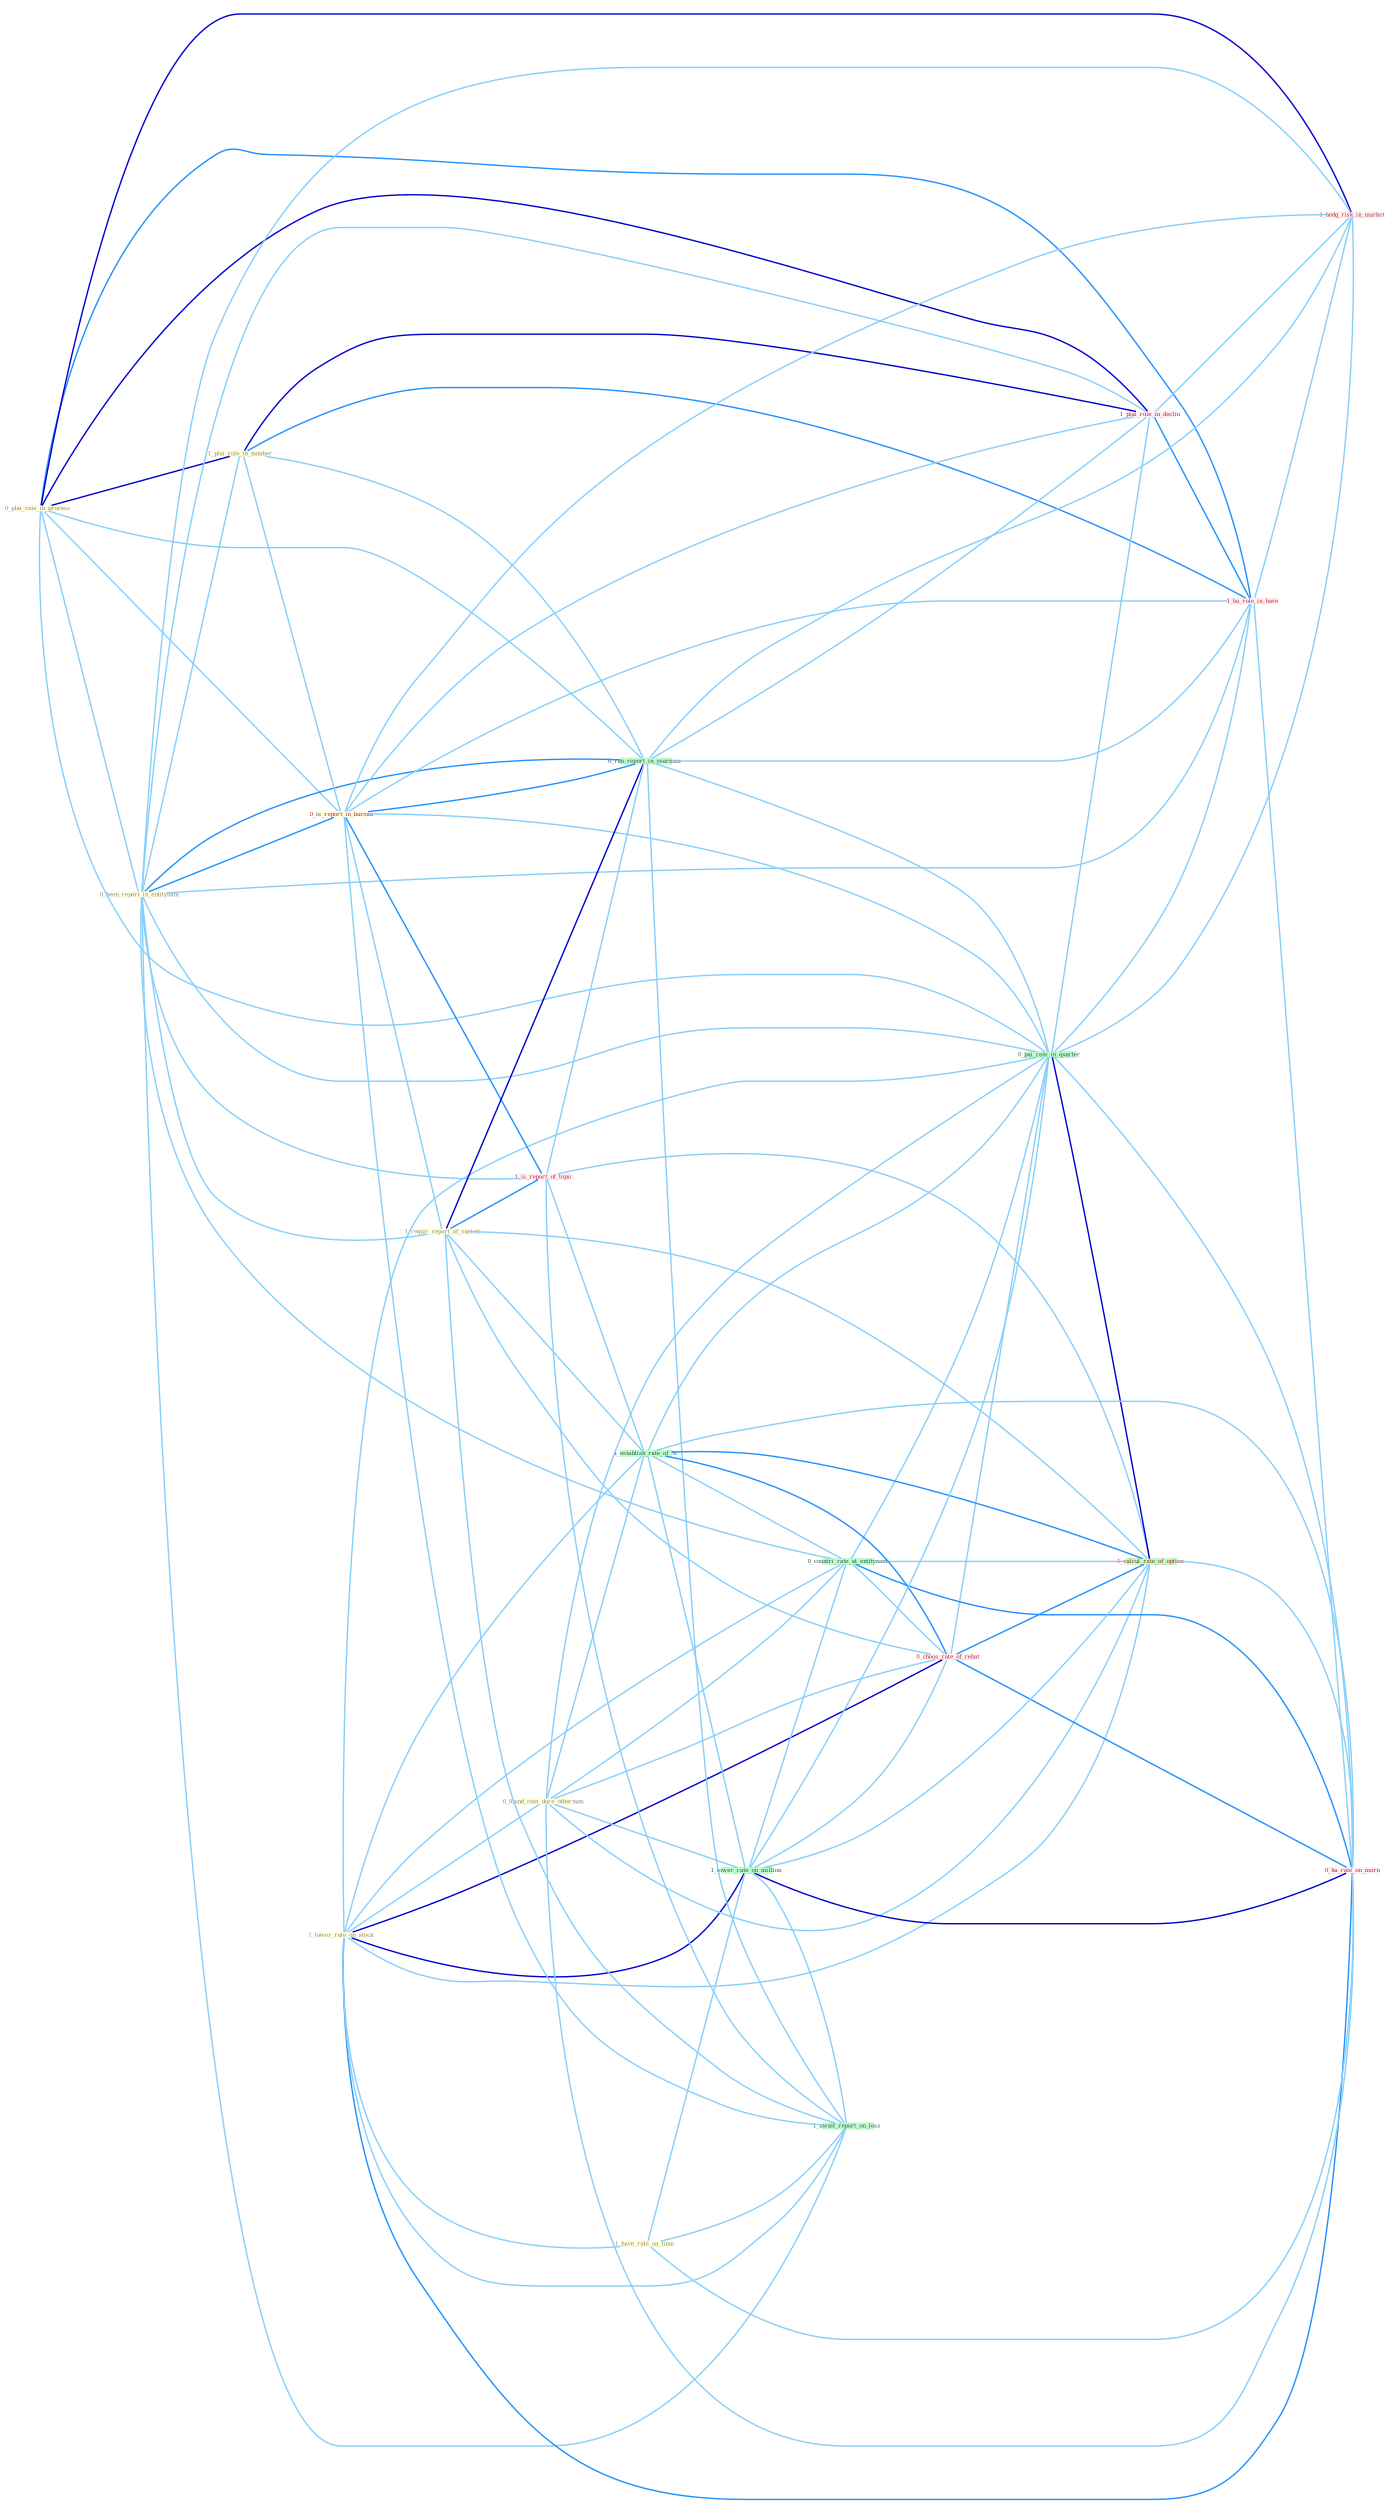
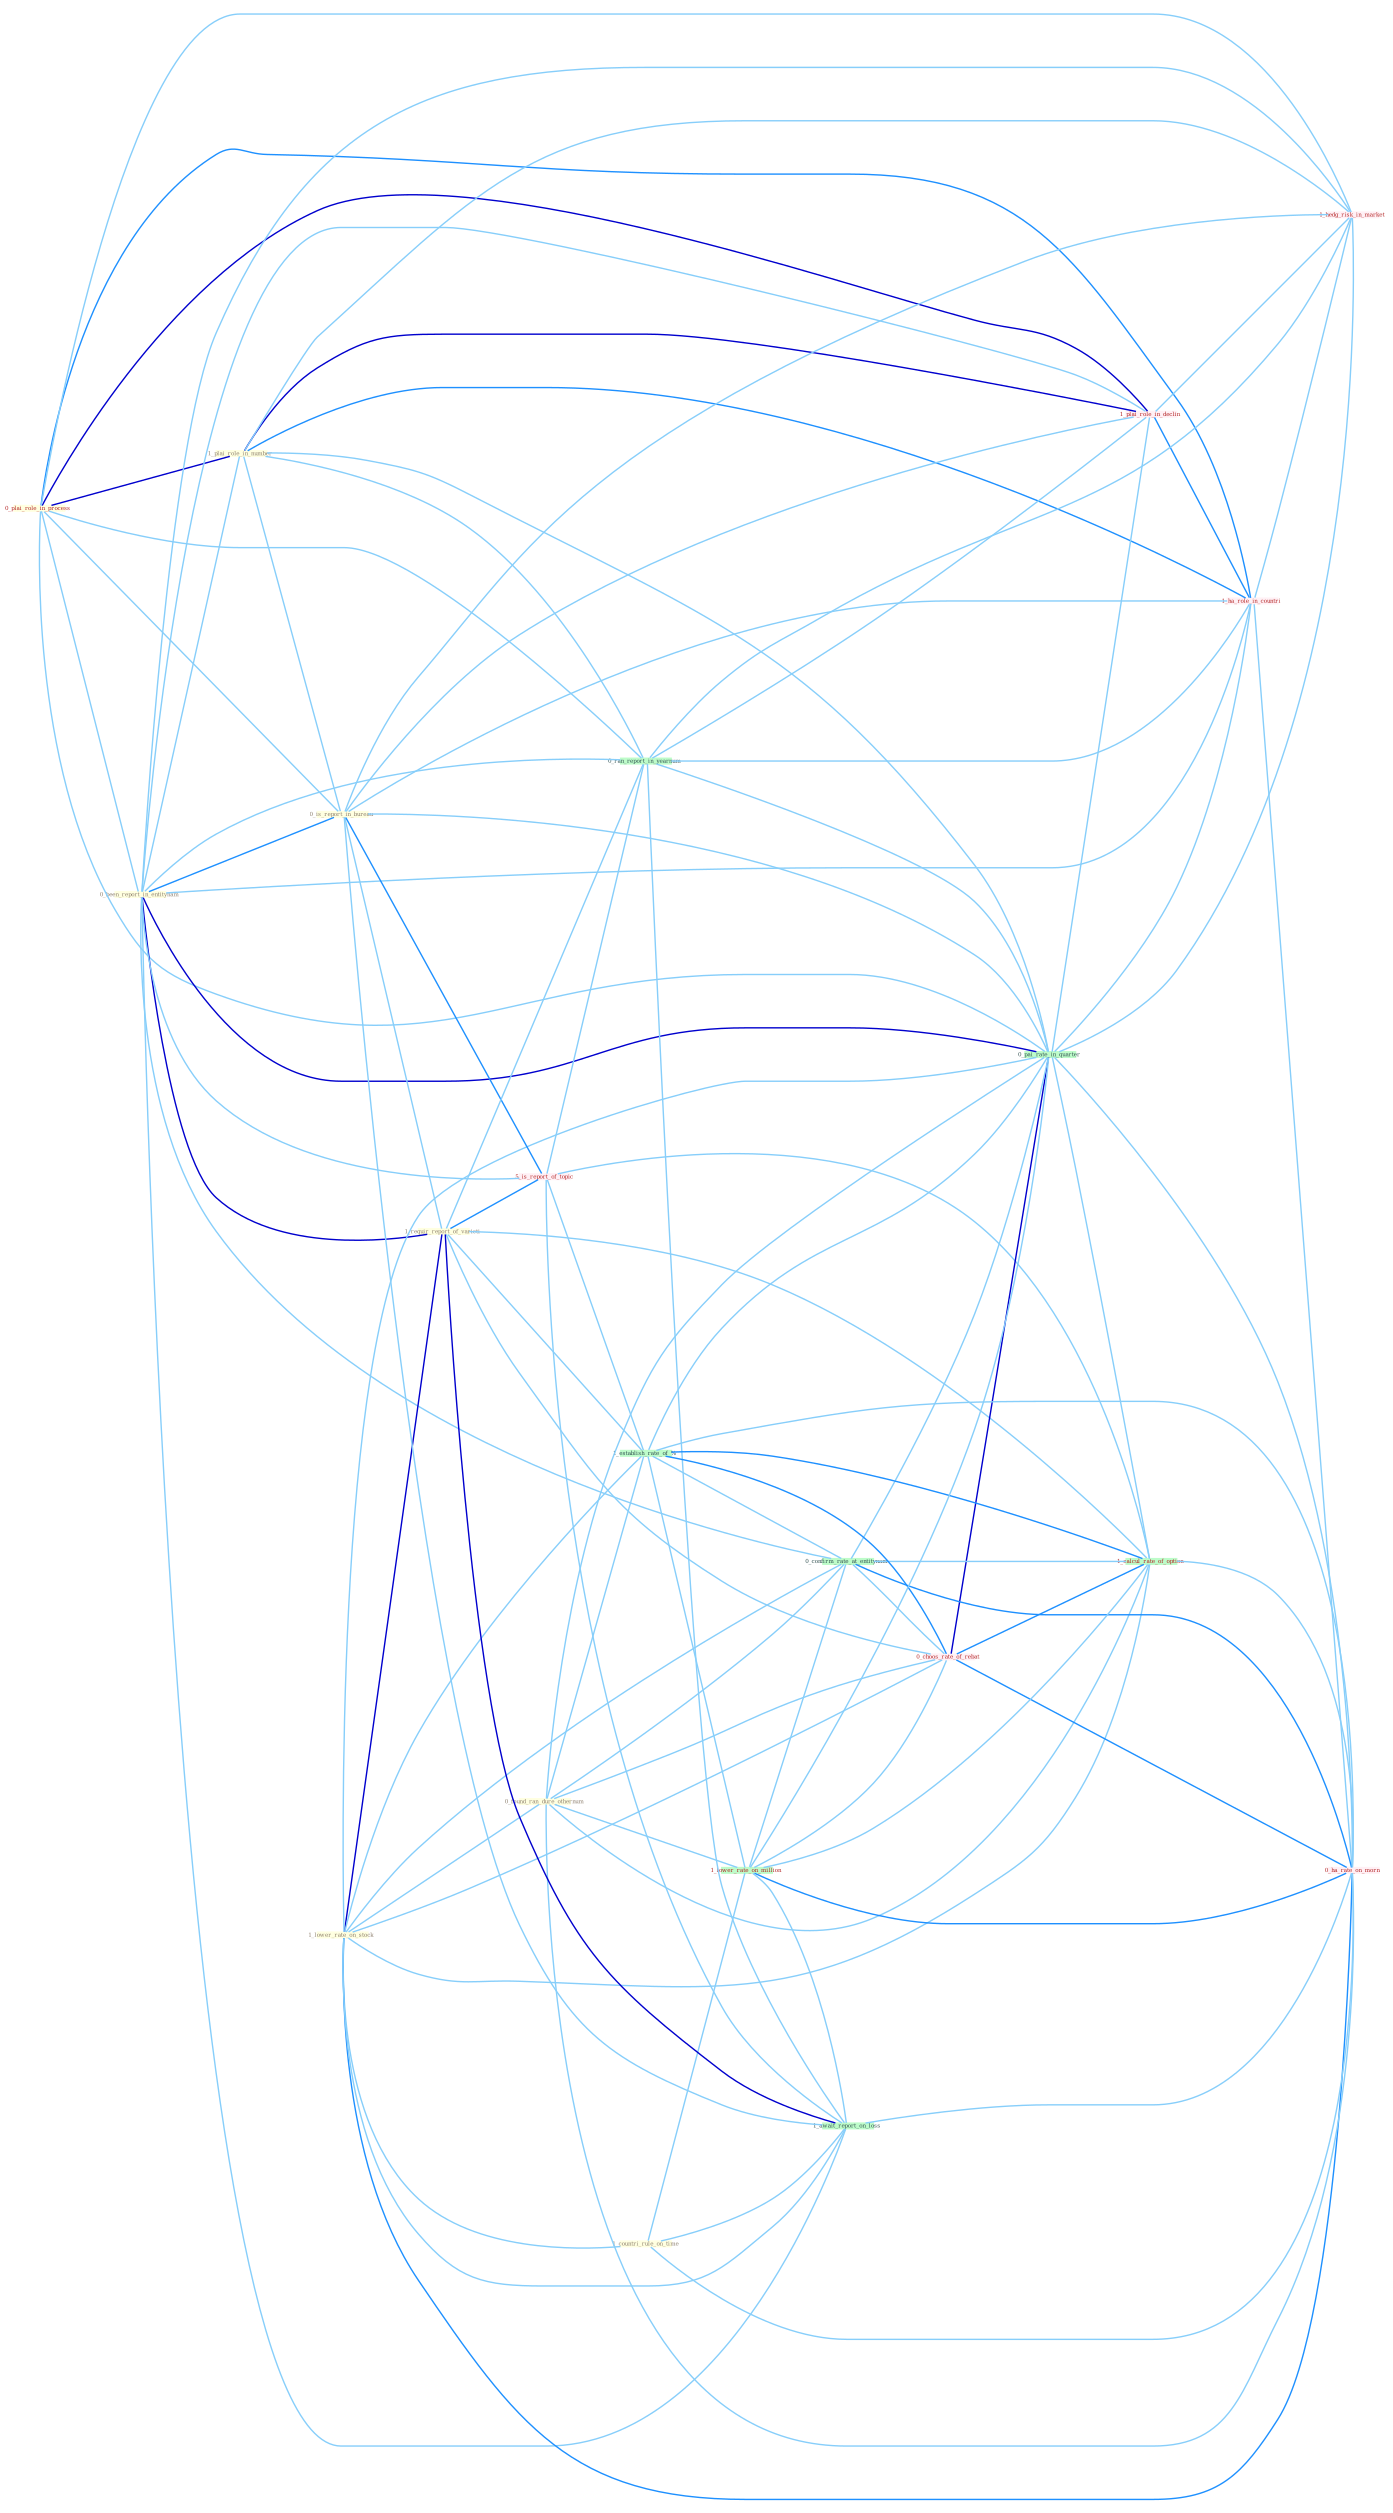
edge "1_hedg_risk_in_market" -- "0_plai_role_in_process": color #0000cd -> #87cefa
edge "1_hedg_risk_in_market" -- "1_plai_role_in_number": added
node "0_plai_role_in_process": fontcolor #8b7d6b -> #b22222
node "1_ha_role_in_have": label "1_ha_role_in_have" -> "1_ha_role_in_countri"
edge "1_plai_role_in_number" -- "0_pai_rate_in_quarter": added
edge "0_ran_report_in_yearnum" -- "0_been_report_in_entitynam": color #1e90ff -> #87cefa
edge "0_ran_report_in_yearnum" -- "0_is_report_in_bureau": removed
node "0_is_report_in_bureau": fontcolor #b22222 -> #8b7d6b
edge "0_ran_report_in_yearnum" -- "1_requir_report_of_varieti": color #0000cd -> #87cefa
edge "0_been_report_in_entitynam" -- "0_pai_rate_in_quarter": color #87cefa -> #0000cd
edge "0_been_report_in_entitynam" -- "1_requir_report_of_varieti": color #87cefa -> #0000cd
node "1_is_report_of_topic": label "1_is_report_of_topic" -> "5_is_report_of_topic"
edge "0_pai_rate_in_quarter" -- "1_calcul_rate_of_option": color #0000cd -> #87cefa
edge "0_pai_rate_in_quarter" -- "0_choos_rate_of_rebat": color #87cefa -> #0000cd
node "4_establish_rate_of_%": label "4_establish_rate_of_%" -> "1_establish_rate_of_%"
node "0_countri_rate_at_entitynam": label "0_countri_rate_at_entitynam" -> "0_confirm_rate_at_entitynam"
edge "1_requir_report_of_varieti" -- "1_await_report_on_loss": color #87cefa -> #0000cd
node "0_found_rate_dure_othernum": label "0_found_rate_dure_othernum" -> "0_found_ran_dure_othernum"
edge "0_choos_rate_of_rebat" -- "1_lower_rate_on_stock": color #0000cd -> #87cefa
node "1_lower_rate_on_million": fontcolor #2f4f4f -> #b22222
edge "1_lower_rate_on_million" -- "0_ha_rate_on_morn": color #0000cd -> #1e90ff
edge "1_lower_rate_on_million" -- "1_lower_rate_on_stock": now "1_requir_report_of_varieti" -- "1_lower_rate_on_stock"
edge "0_ha_rate_on_morn" -- "1_await_report_on_loss": added
node "1_have_rule_on_time": label "1_have_rule_on_time" -> "1_countri_rule_on_time"
